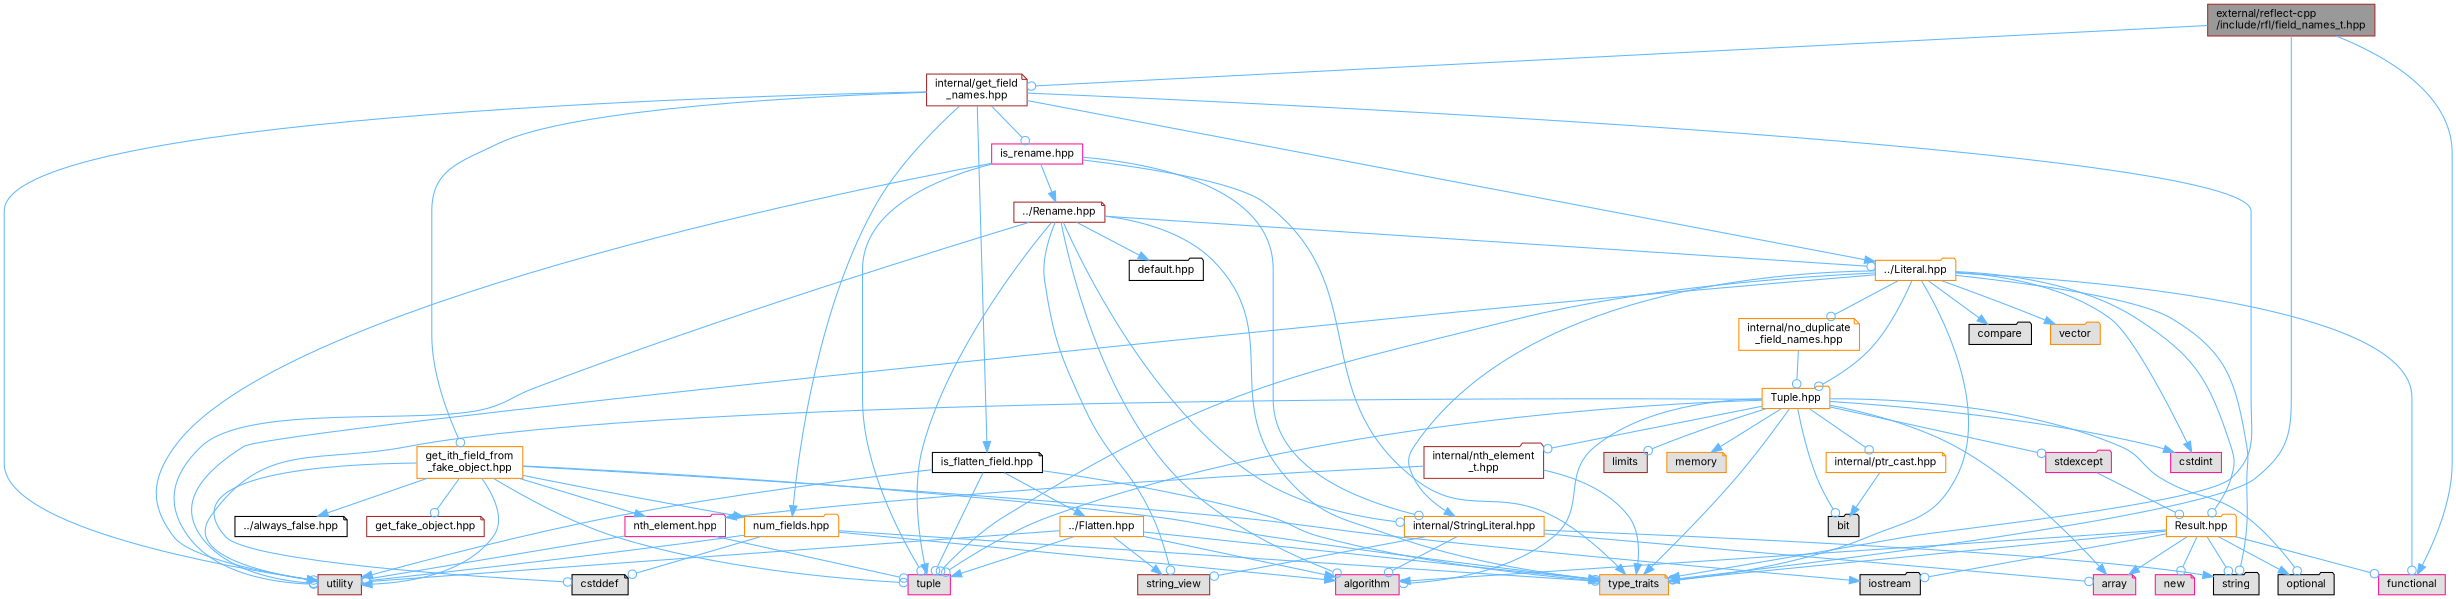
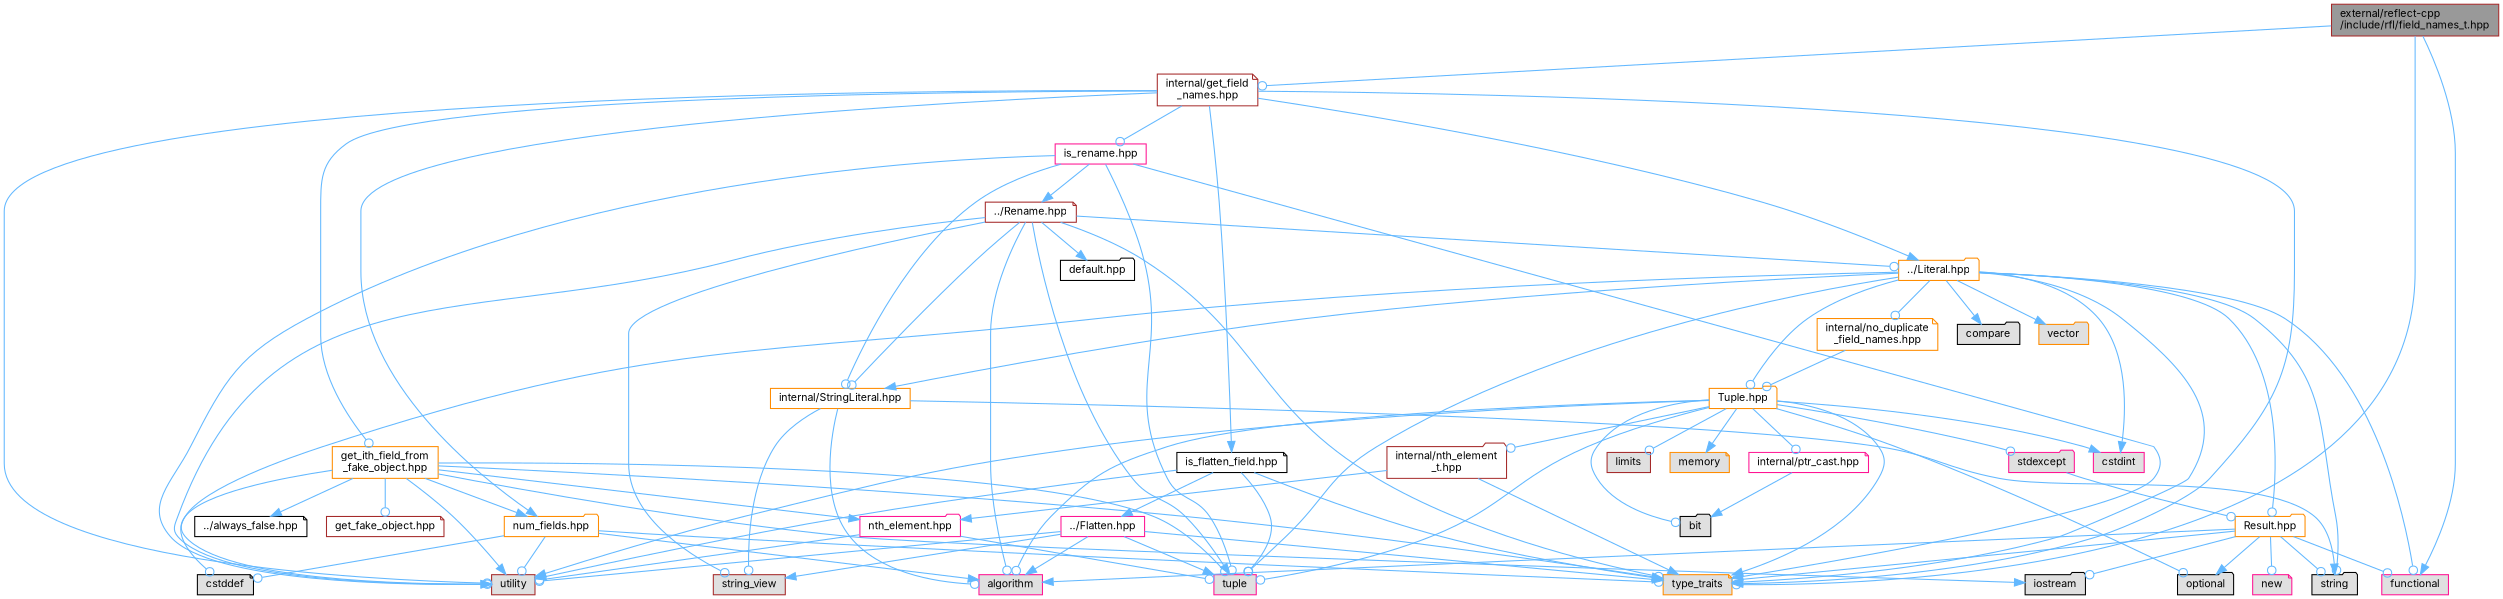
edge "../Literal.hpp" -> "utility": arrowhead odot -> normal
node "internal/ptr_cast.hpp": color darkorange -> deeppink
node "../Flatten.hpp": color darkorange -> deeppink
node "array": removed
